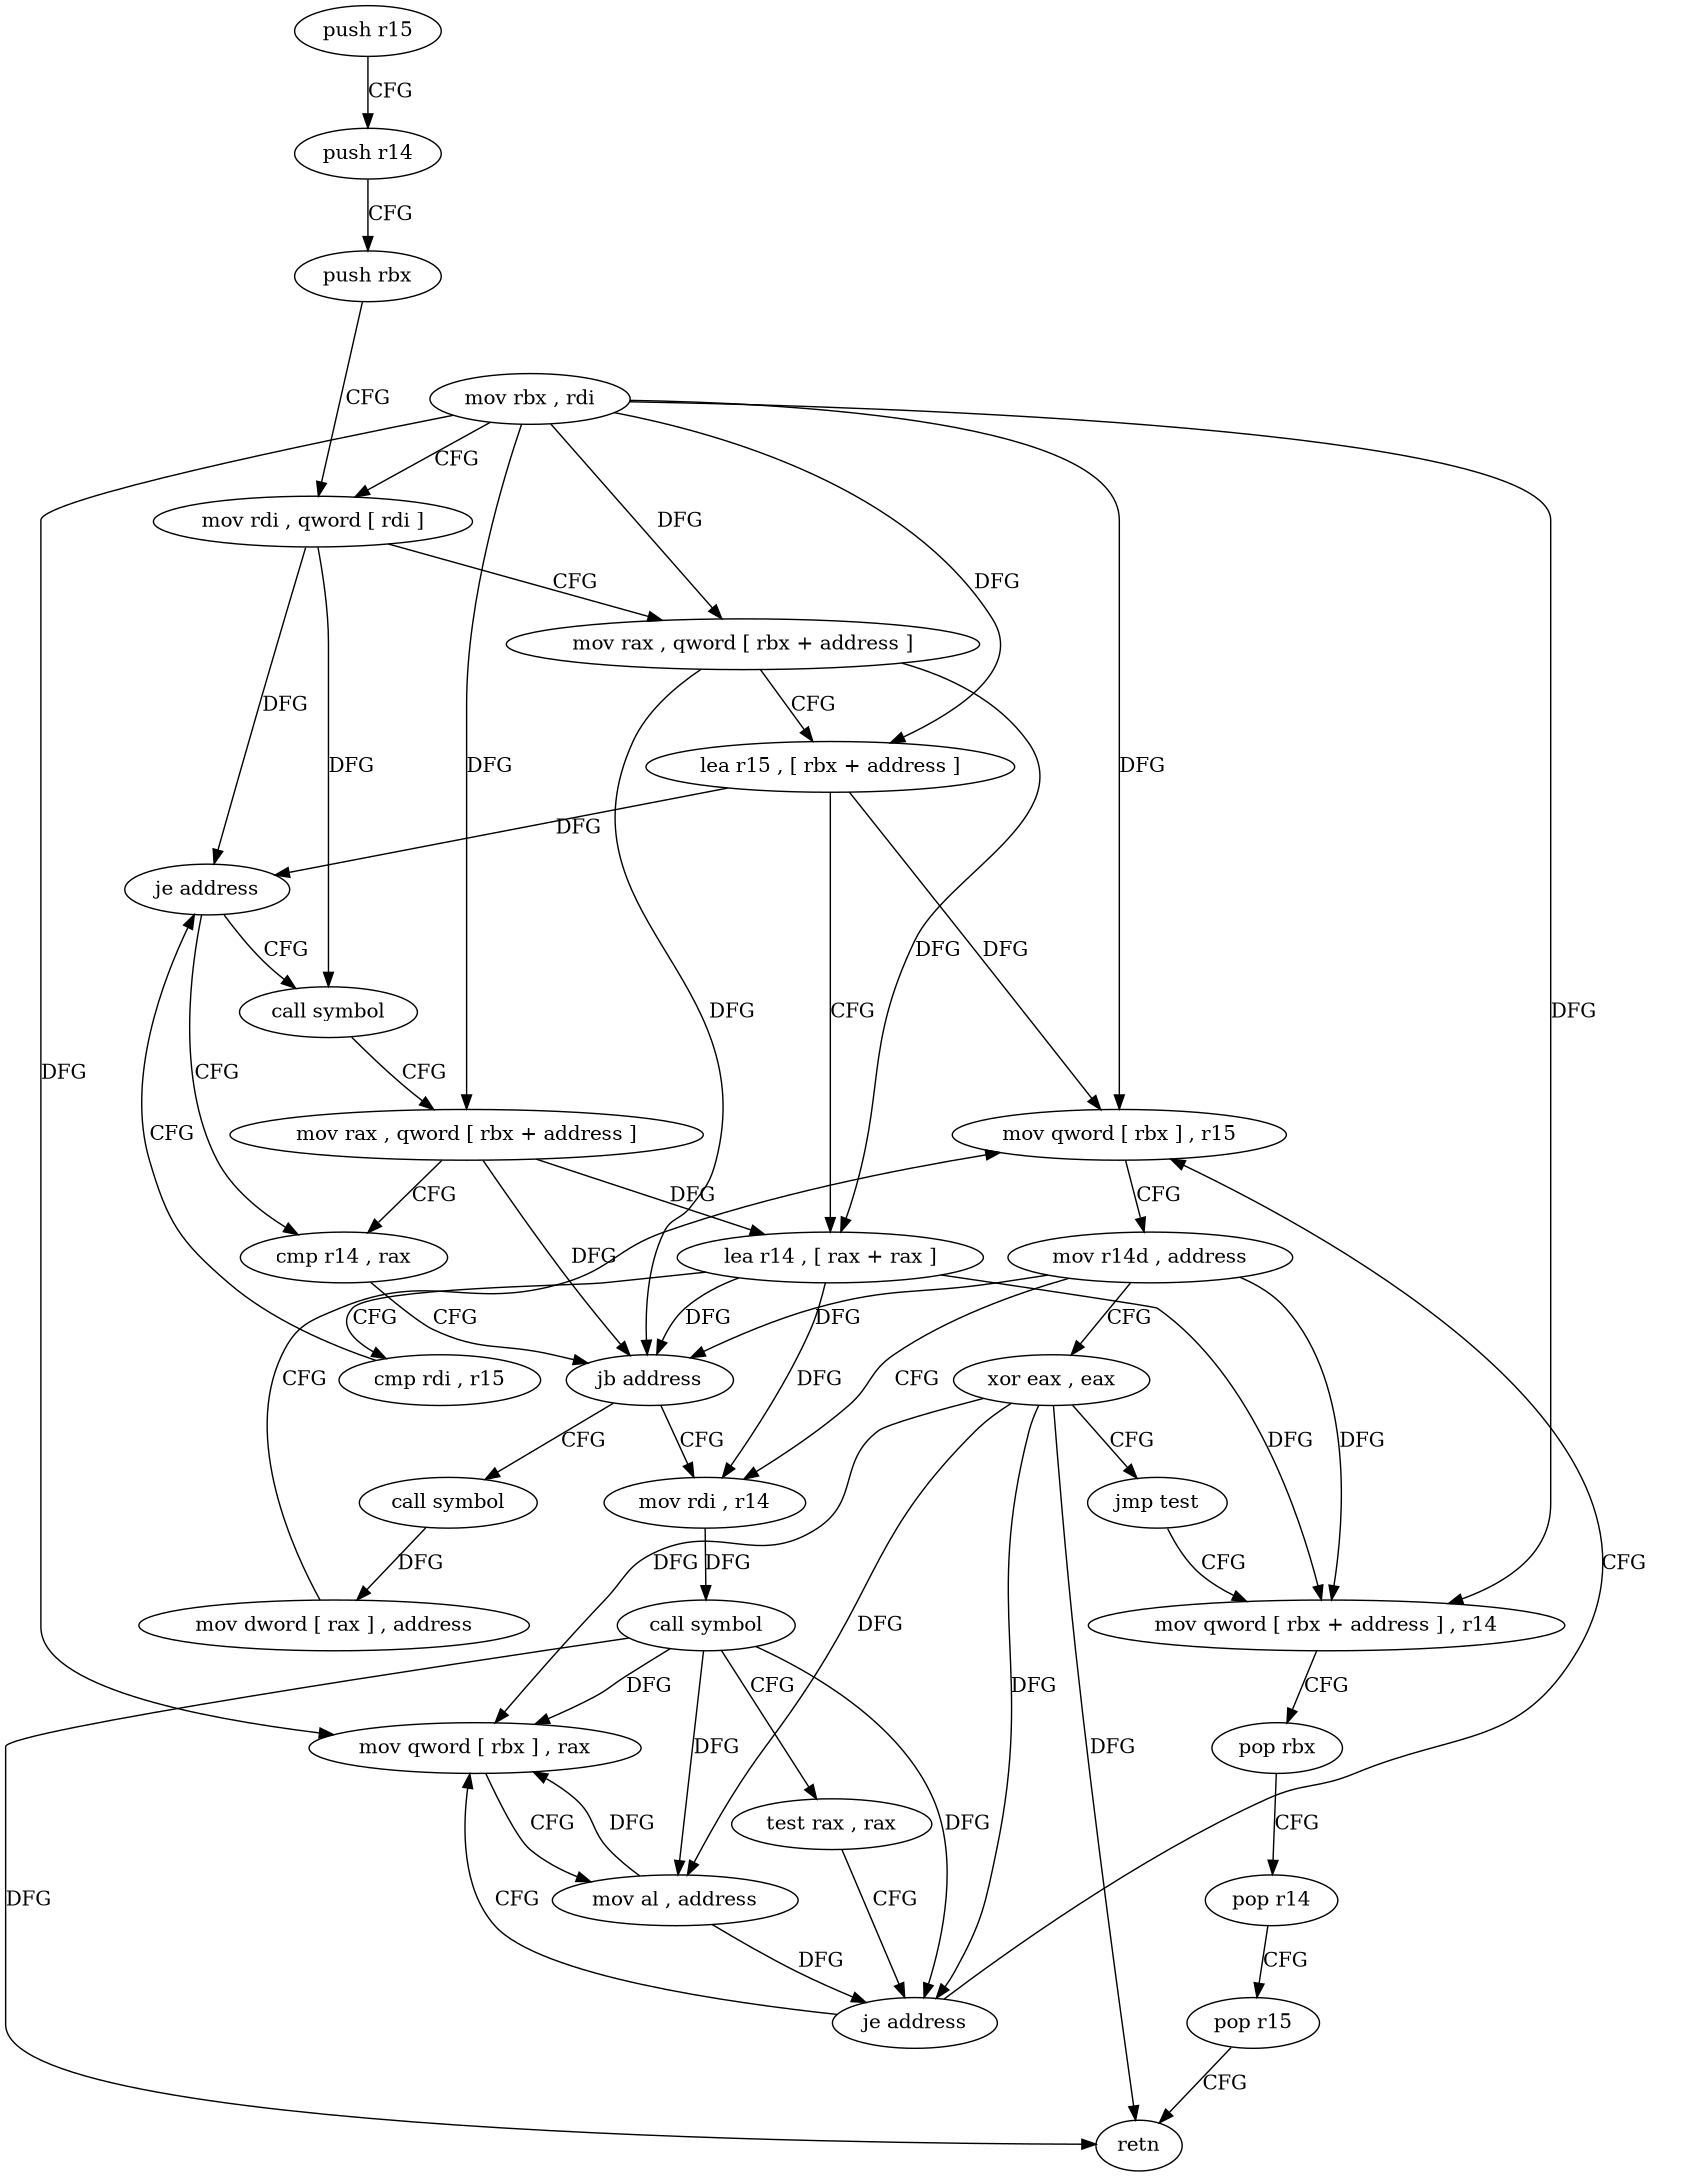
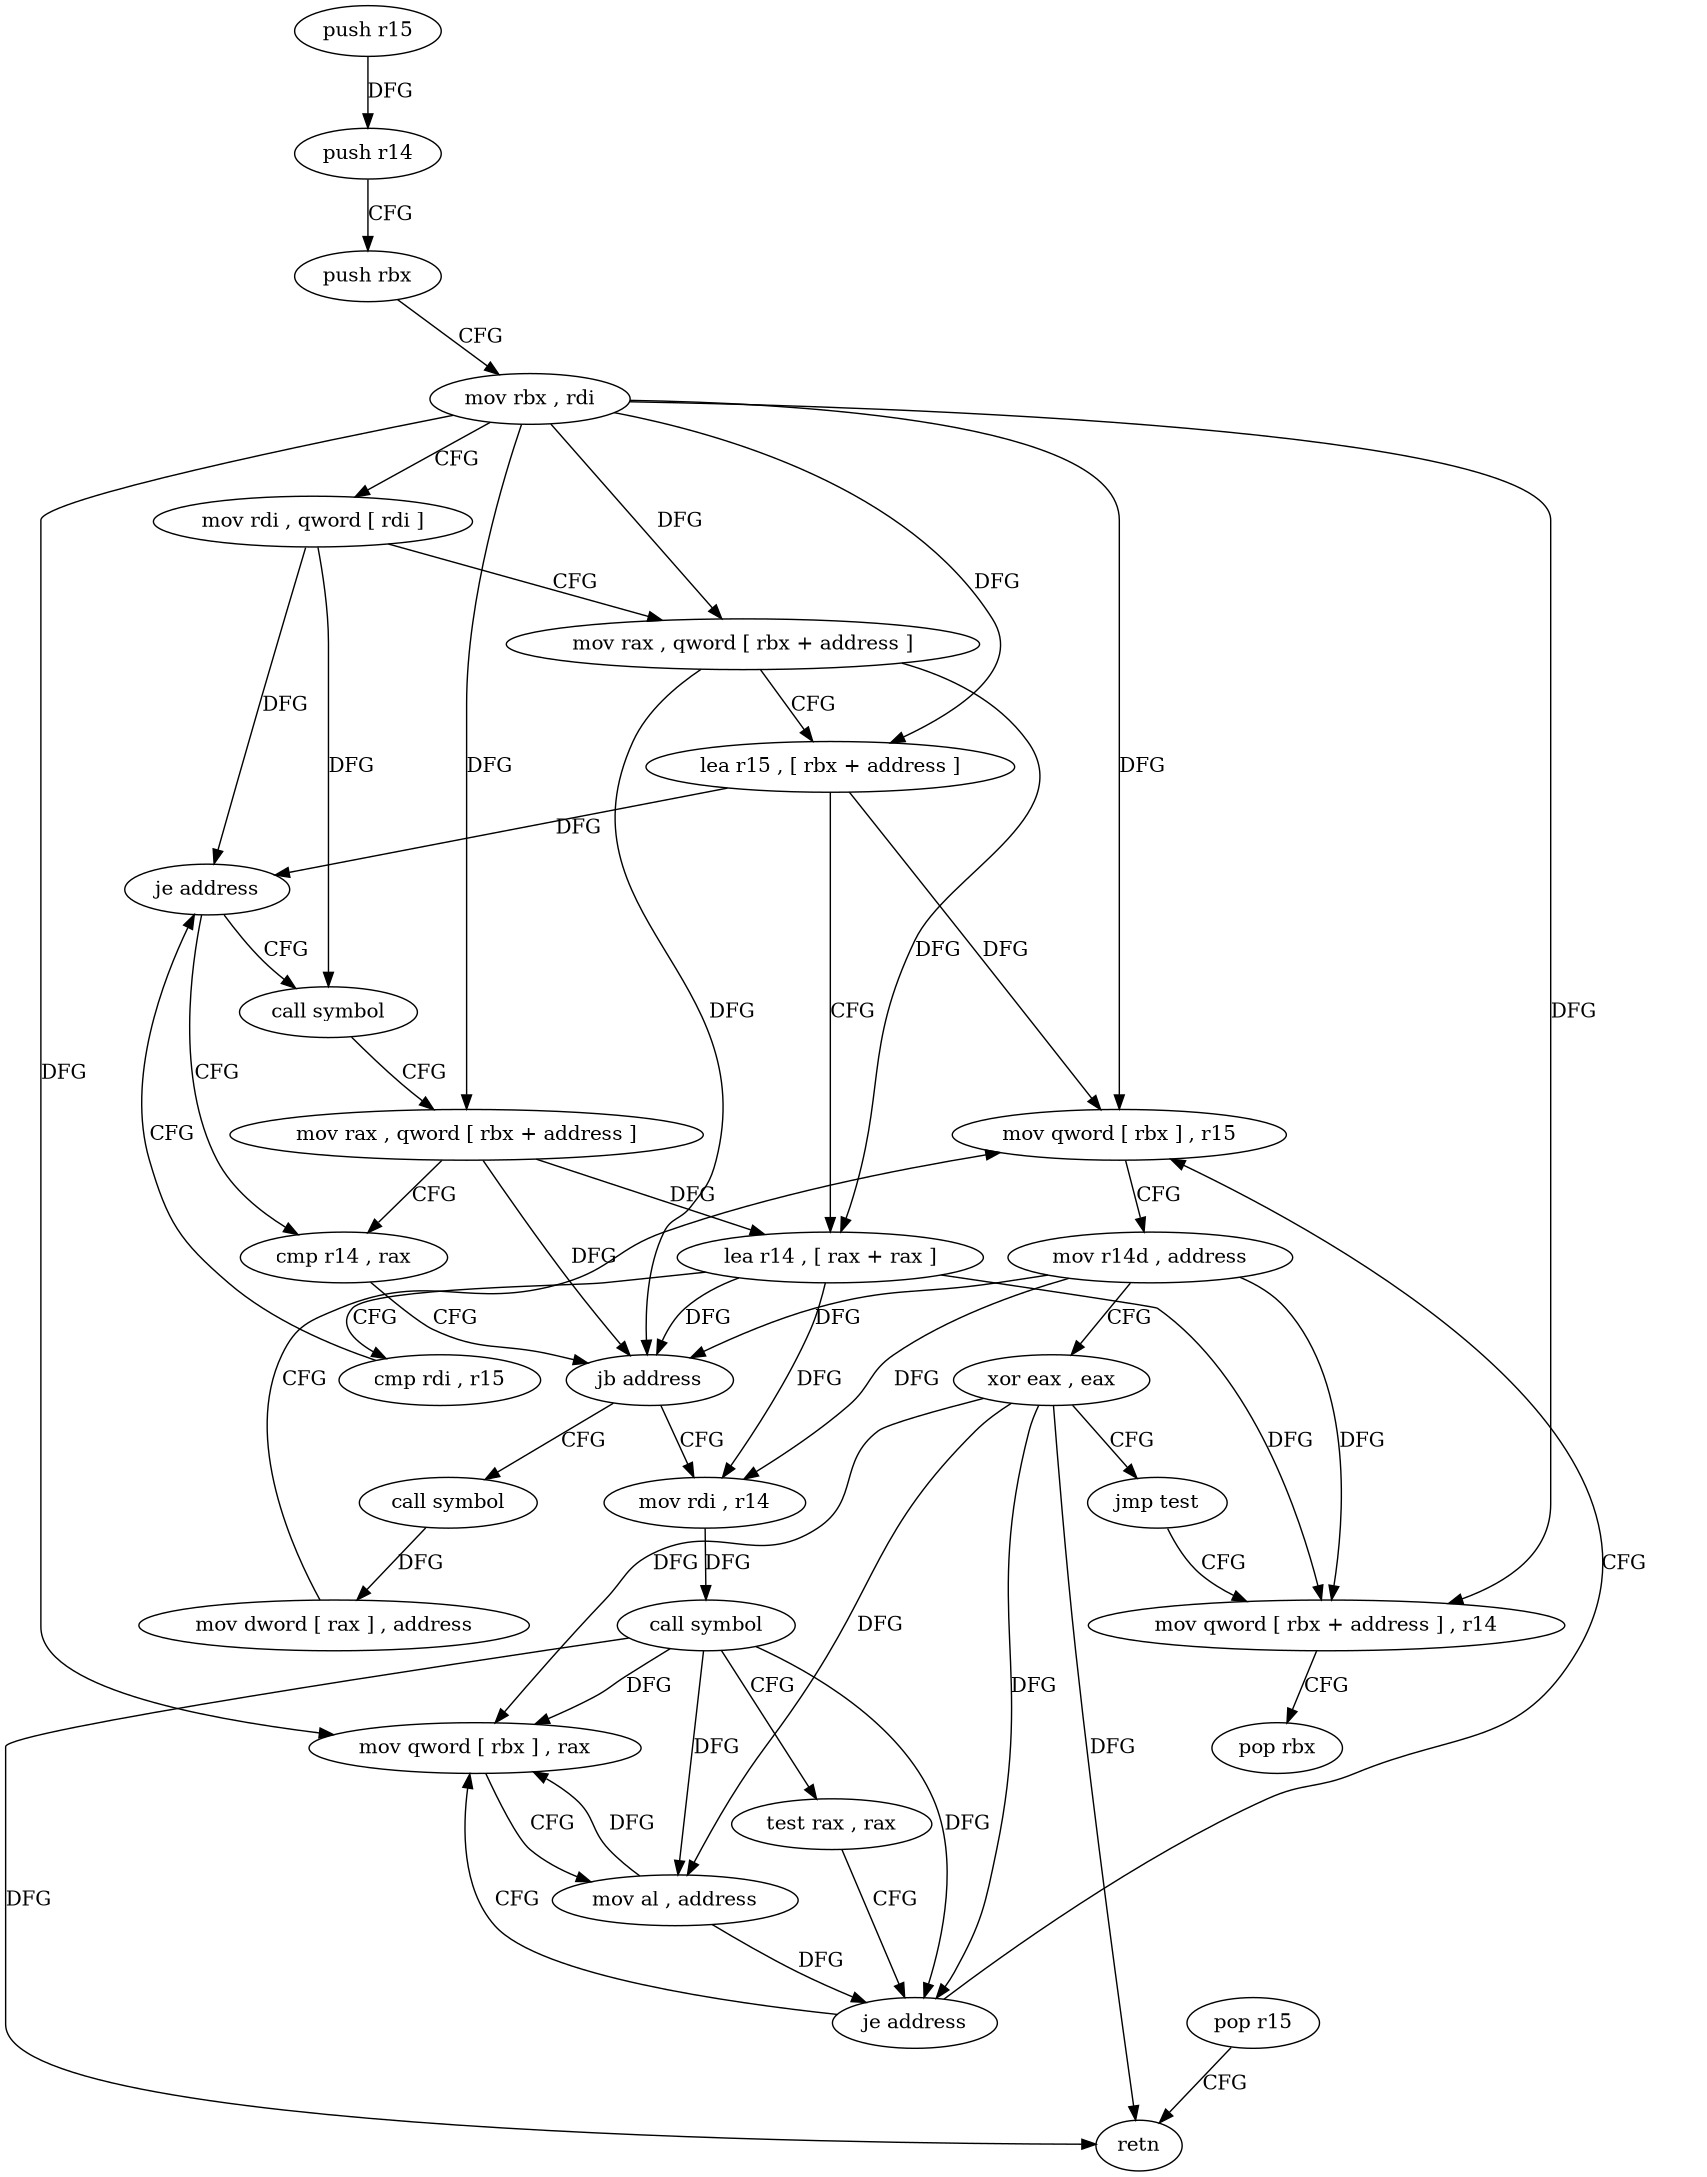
edge "push r15" -> "push r14": label "CFG" -> "DFG"
edge "push rbx" -> "mov rdi , qword [ rdi ]": now "push rbx" -> "mov rbx , rdi"
edge "mov r14d , address" -> "mov rdi , r14": label "CFG" -> "DFG"
node "pop r14": removed
